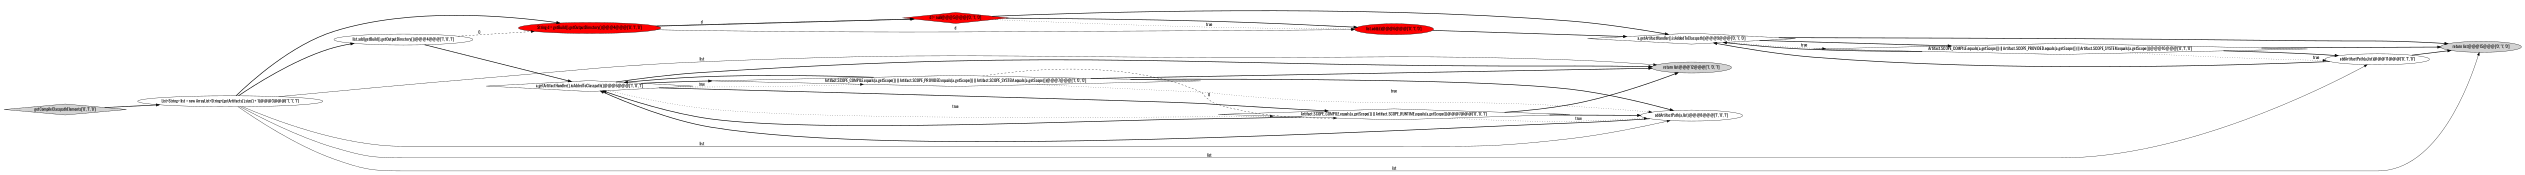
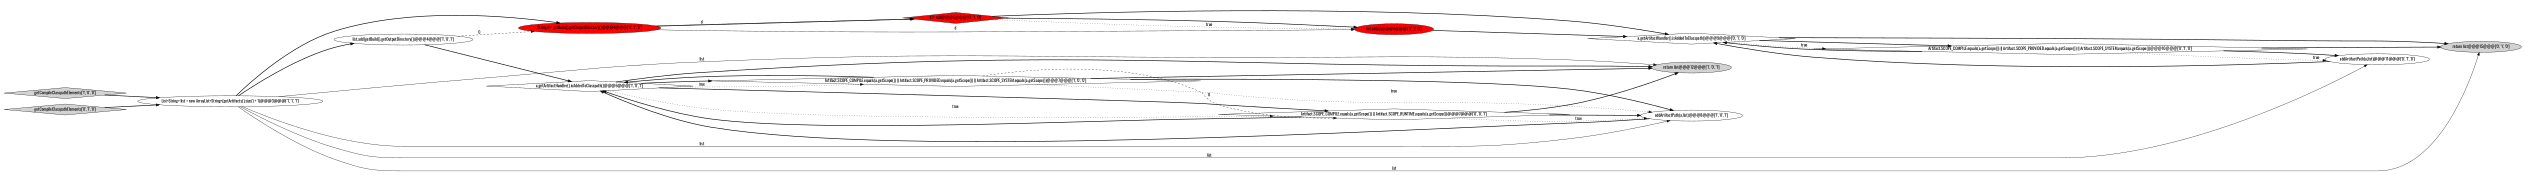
edge "addArtifactPath(a,list)@@@11@@@['0', '1', '0']" -> "return list@@@15@@@['0', '1', '0']": removed
node "getCompileClasspathElements['1', '0', '0']": added
